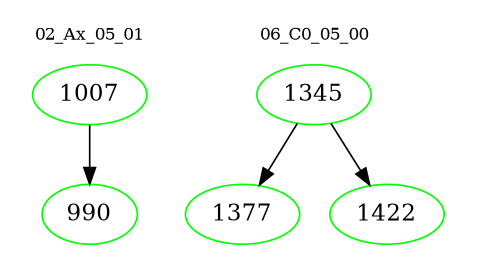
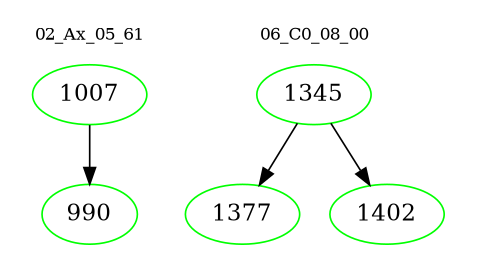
cluster "02_Ax_05_01": label "02_Ax_05_01" -> "02_Ax_05_61"
cluster "06_C0_05_00": label "06_C0_05_00" -> "06_C0_08_00"
node "1422": label "1422" -> "1402"
